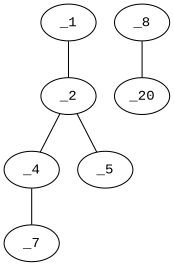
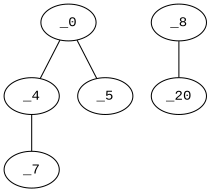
node "_1": removed
node "_2": label "_2" -> "_0"
